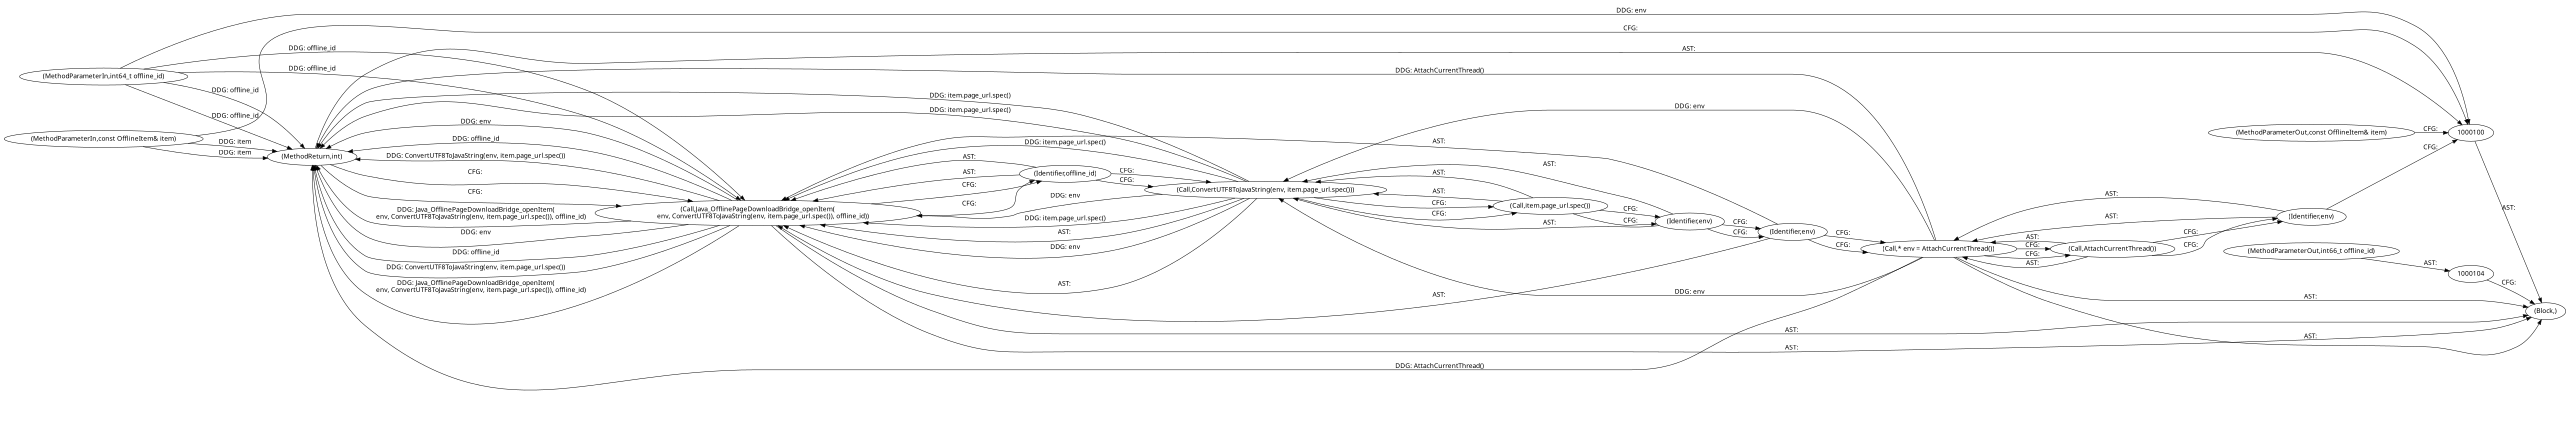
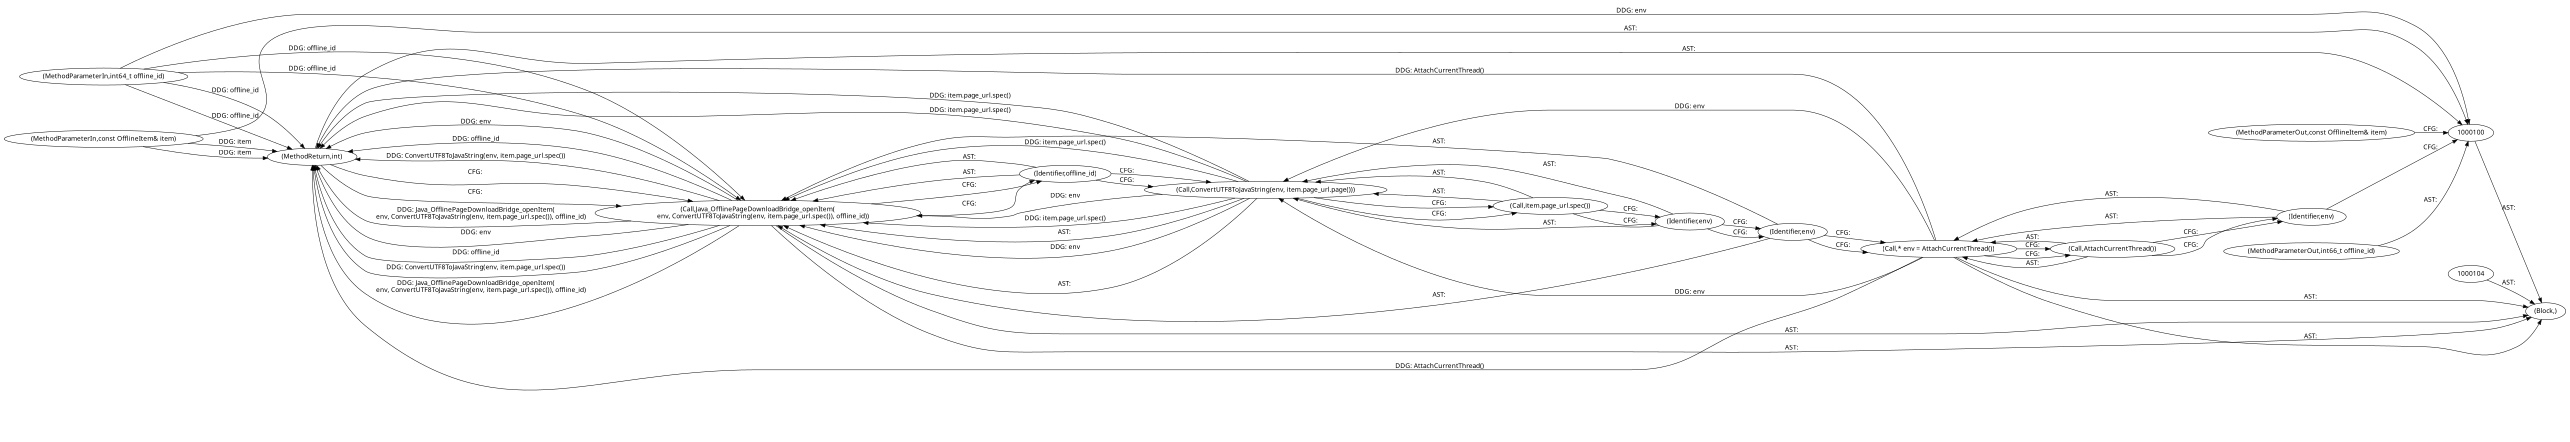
edge "(MethodParameterIn,const OfflineItem& item)" -> "1000100": label "CFG: " -> "AST: "
node "(Call,ConvertUTF8ToJavaString(env, item.page_url.spec()))": label "(Call,ConvertUTF8ToJavaString(env, item.page_url.spec()))" -> "(Call,ConvertUTF8ToJavaString(env, item.page_url.page()))"
edge "(MethodParameterOut,int66_t offline_id)" -> "1000104": now "(MethodParameterOut,int66_t offline_id)" -> "1000100"
edge "1000104" -> "(Block,)": label "CFG: " -> "AST: "
